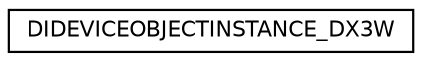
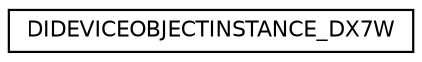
node "DIDEVICEOBJECTINSTANCE_DX3W": label "DIDEVICEOBJECTINSTANCE_DX3W" -> "DIDEVICEOBJECTINSTANCE_DX7W"
